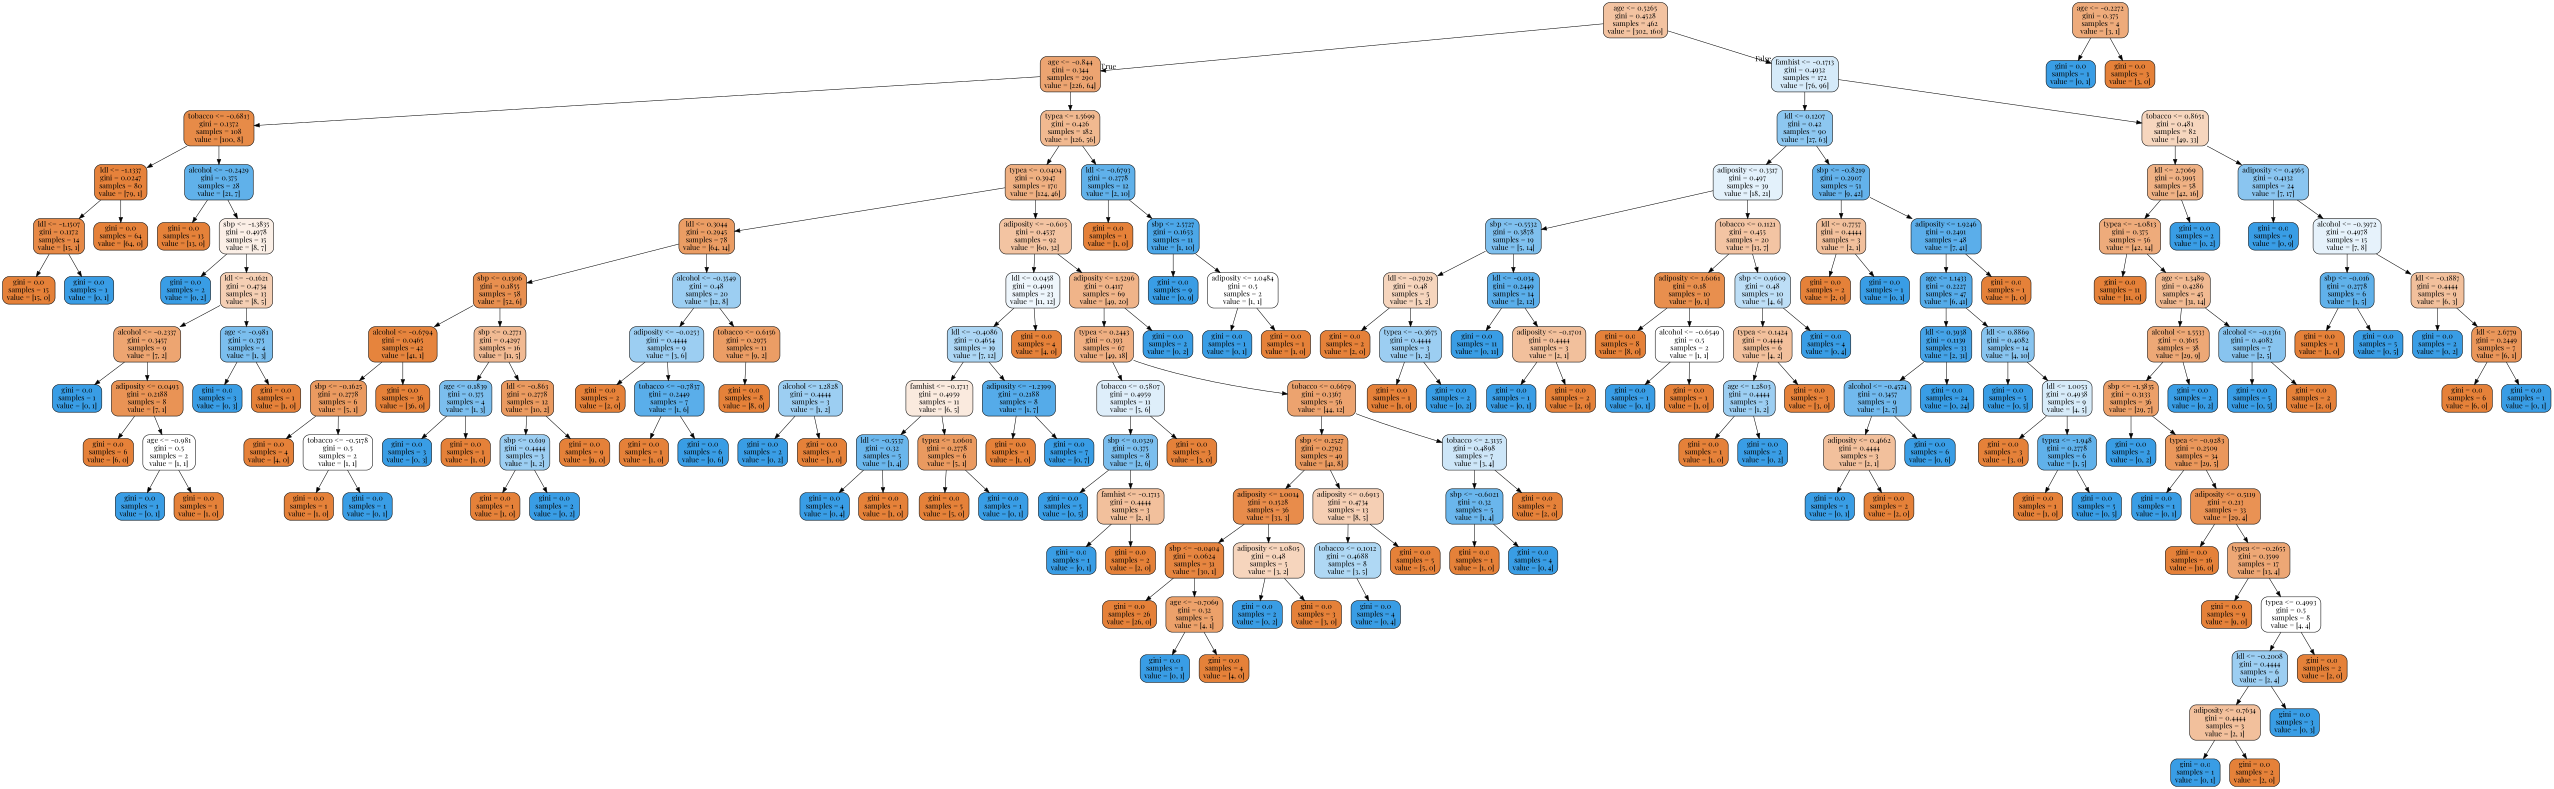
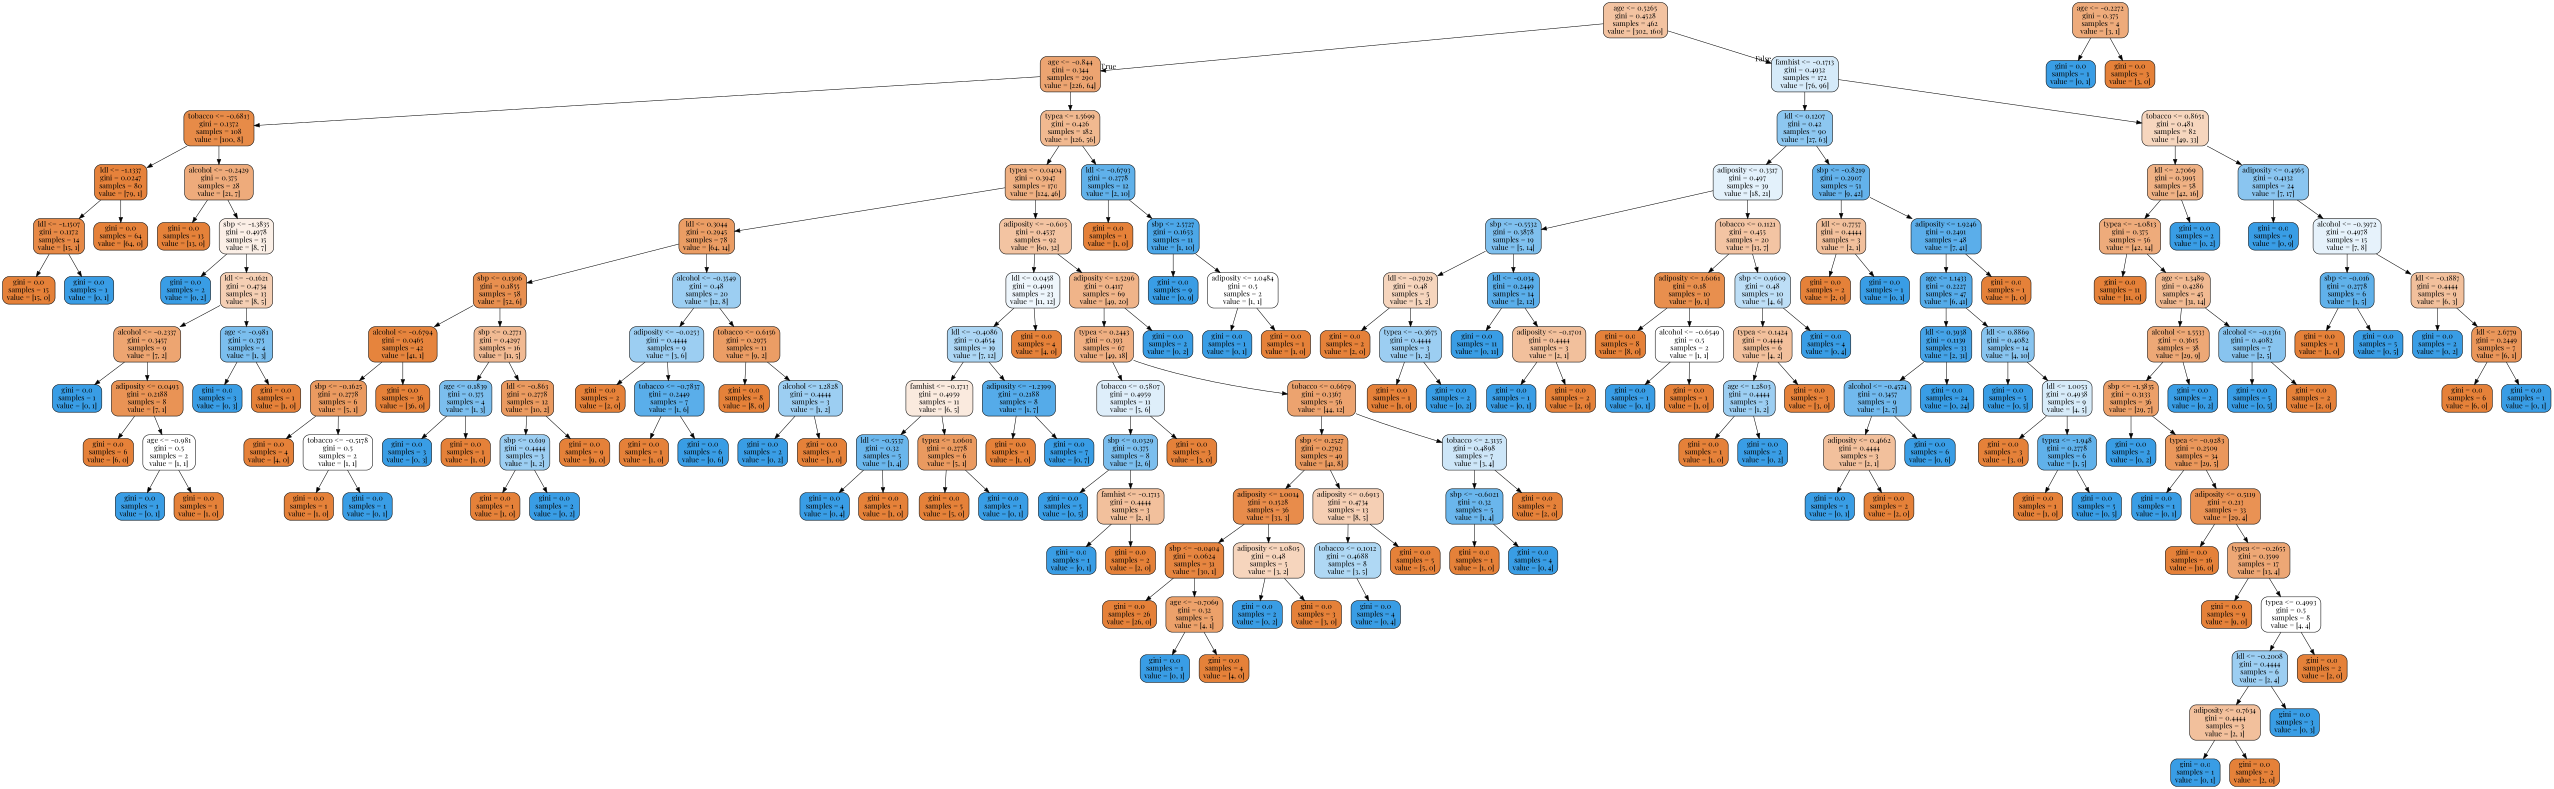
node "alcohol <= -0.2429 gini = 0.375 samples = 28 value = [21, 7]": fillcolor #399de5cc -> #e58139aa
edge "tobacco <= 0.6156 gini = 0.2975 samples = 11 value = [9, 2]" -> "alcohol <= 1.2828 gini = 0.4444 samples = 3 value = [1, 2]": added
